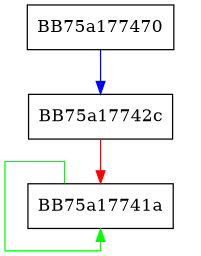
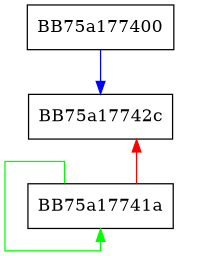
node "BB75a177470": label "BB75a177470" -> "BB75a177400"
edge "BB75a17742c" -> "BB75a17741a": reversed
